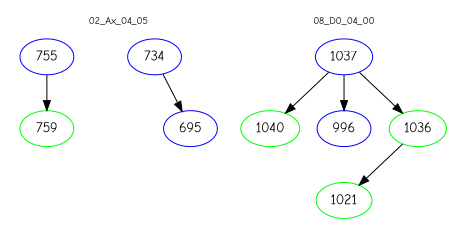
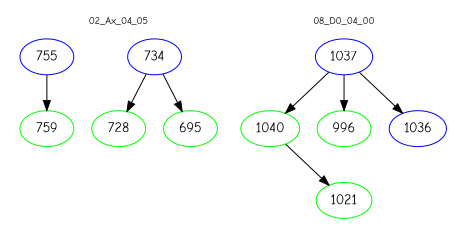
node "728": added
node "695": color blue -> green
node "996": color blue -> green
node "1036": color green -> blue
edge "1036" -> "1021": now "1040" -> "1021"
